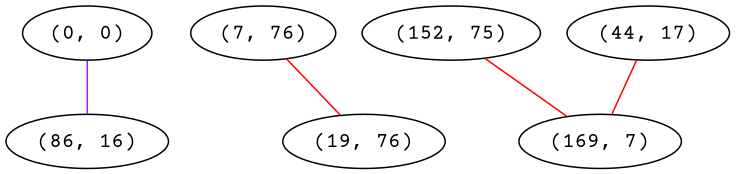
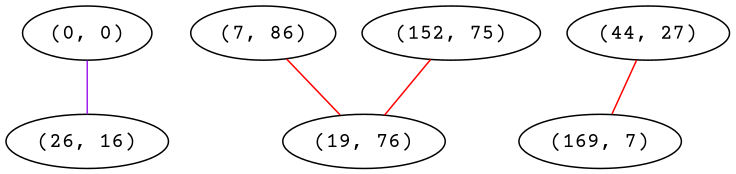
node "(7, 76)": label "(7, 76)" -> "(7, 86)"
node "(44, 17)": label "(44, 17)" -> "(44, 27)"
edge "(152, 75)" -- "(169, 7)": now "(152, 75)" -- "(19, 76)"
node "(86, 16)": label "(86, 16)" -> "(26, 16)"
